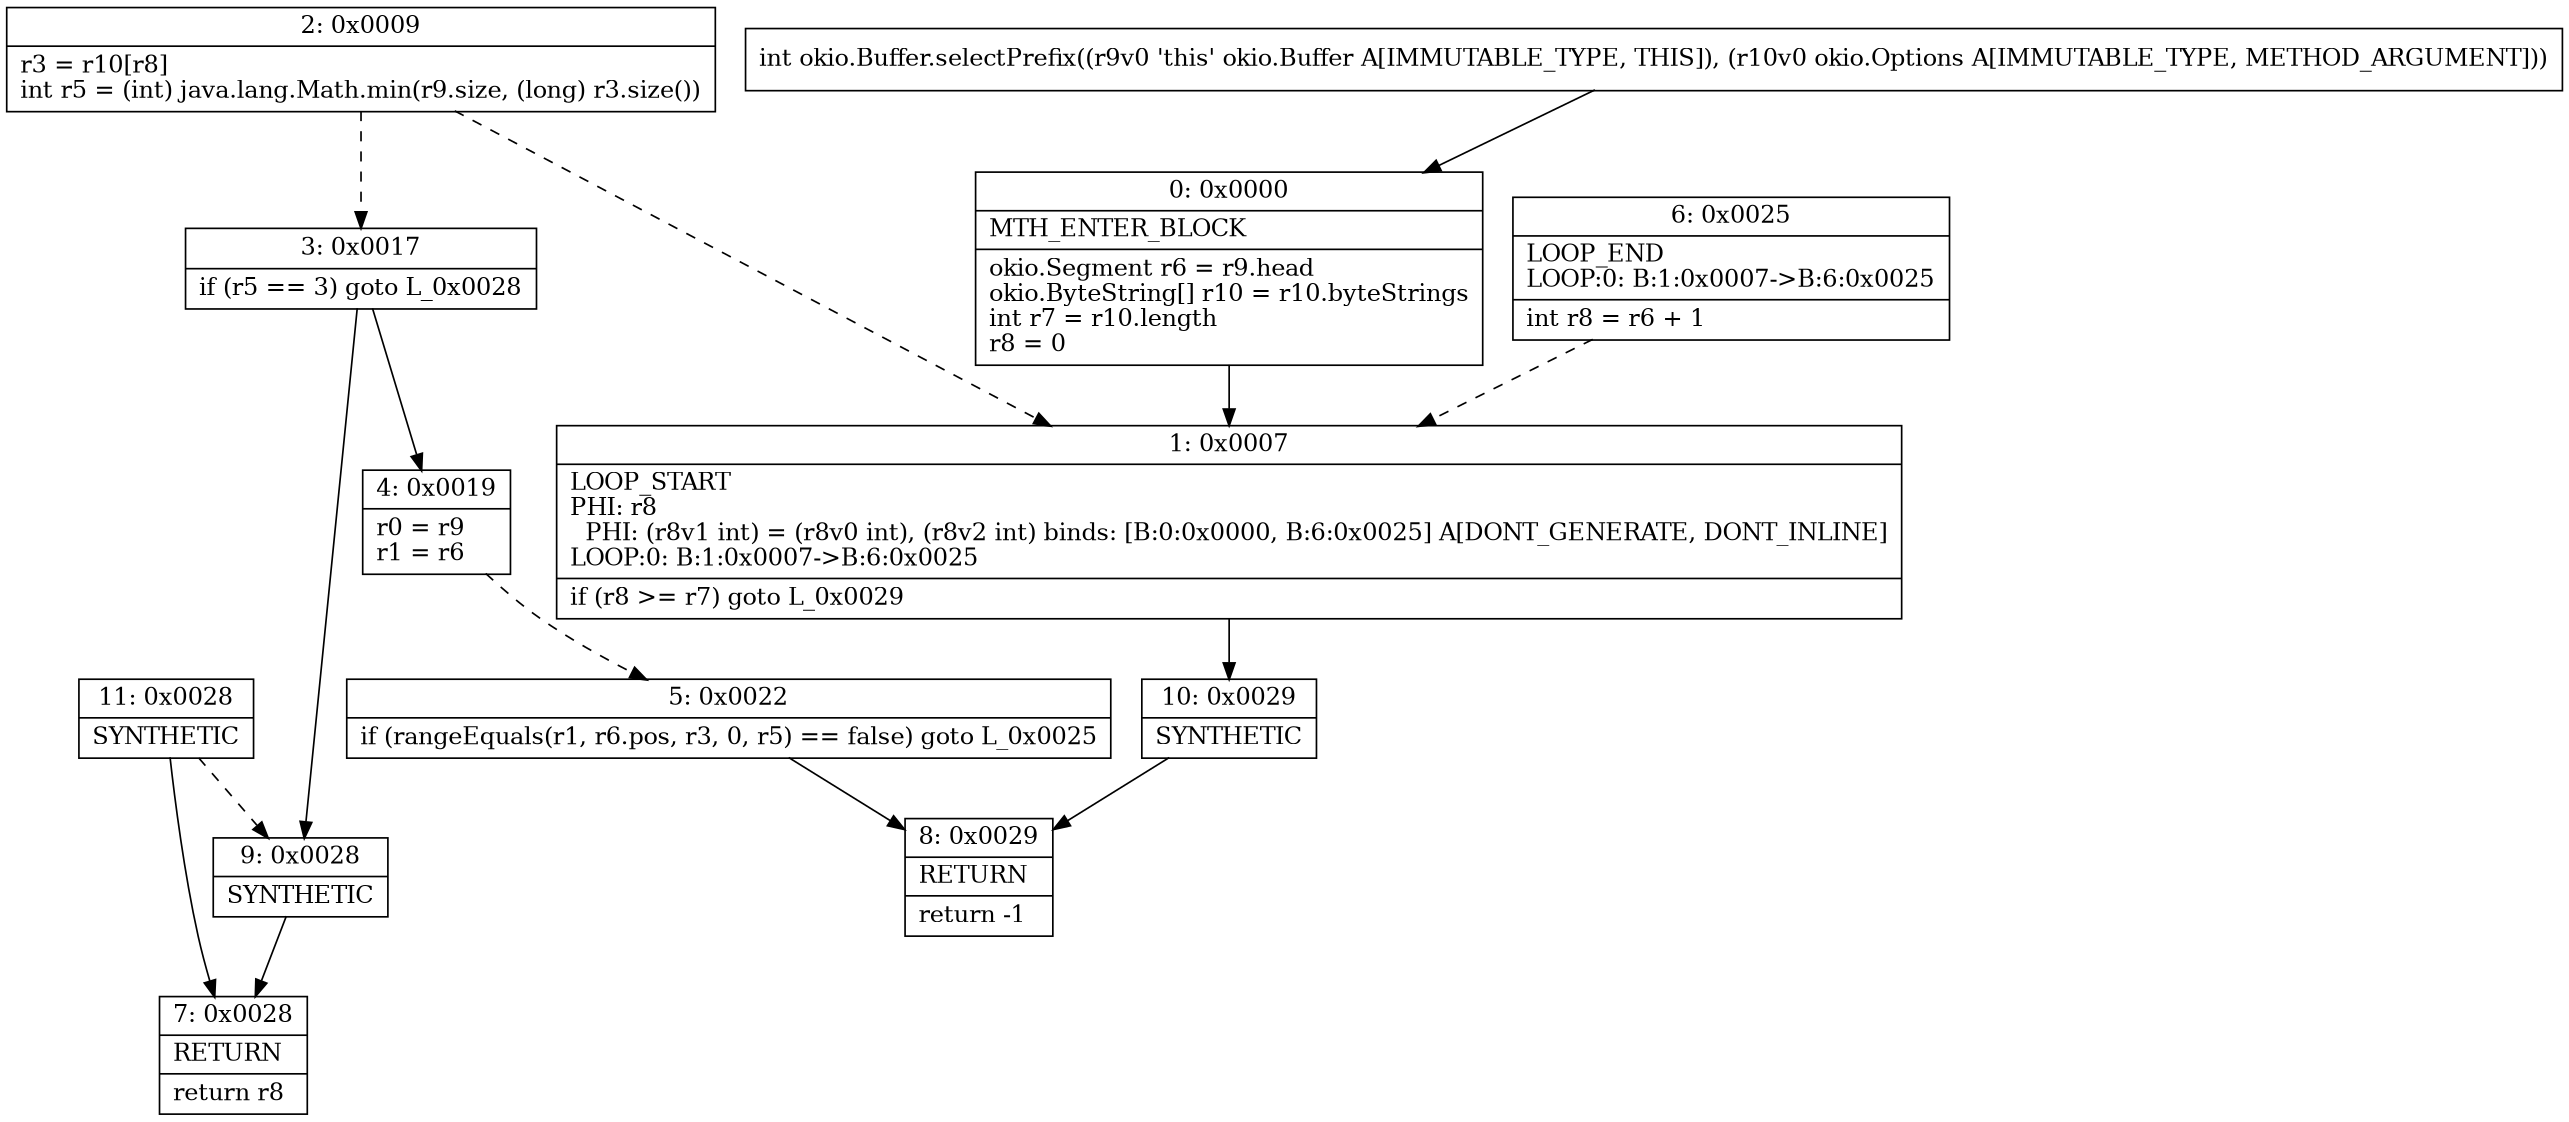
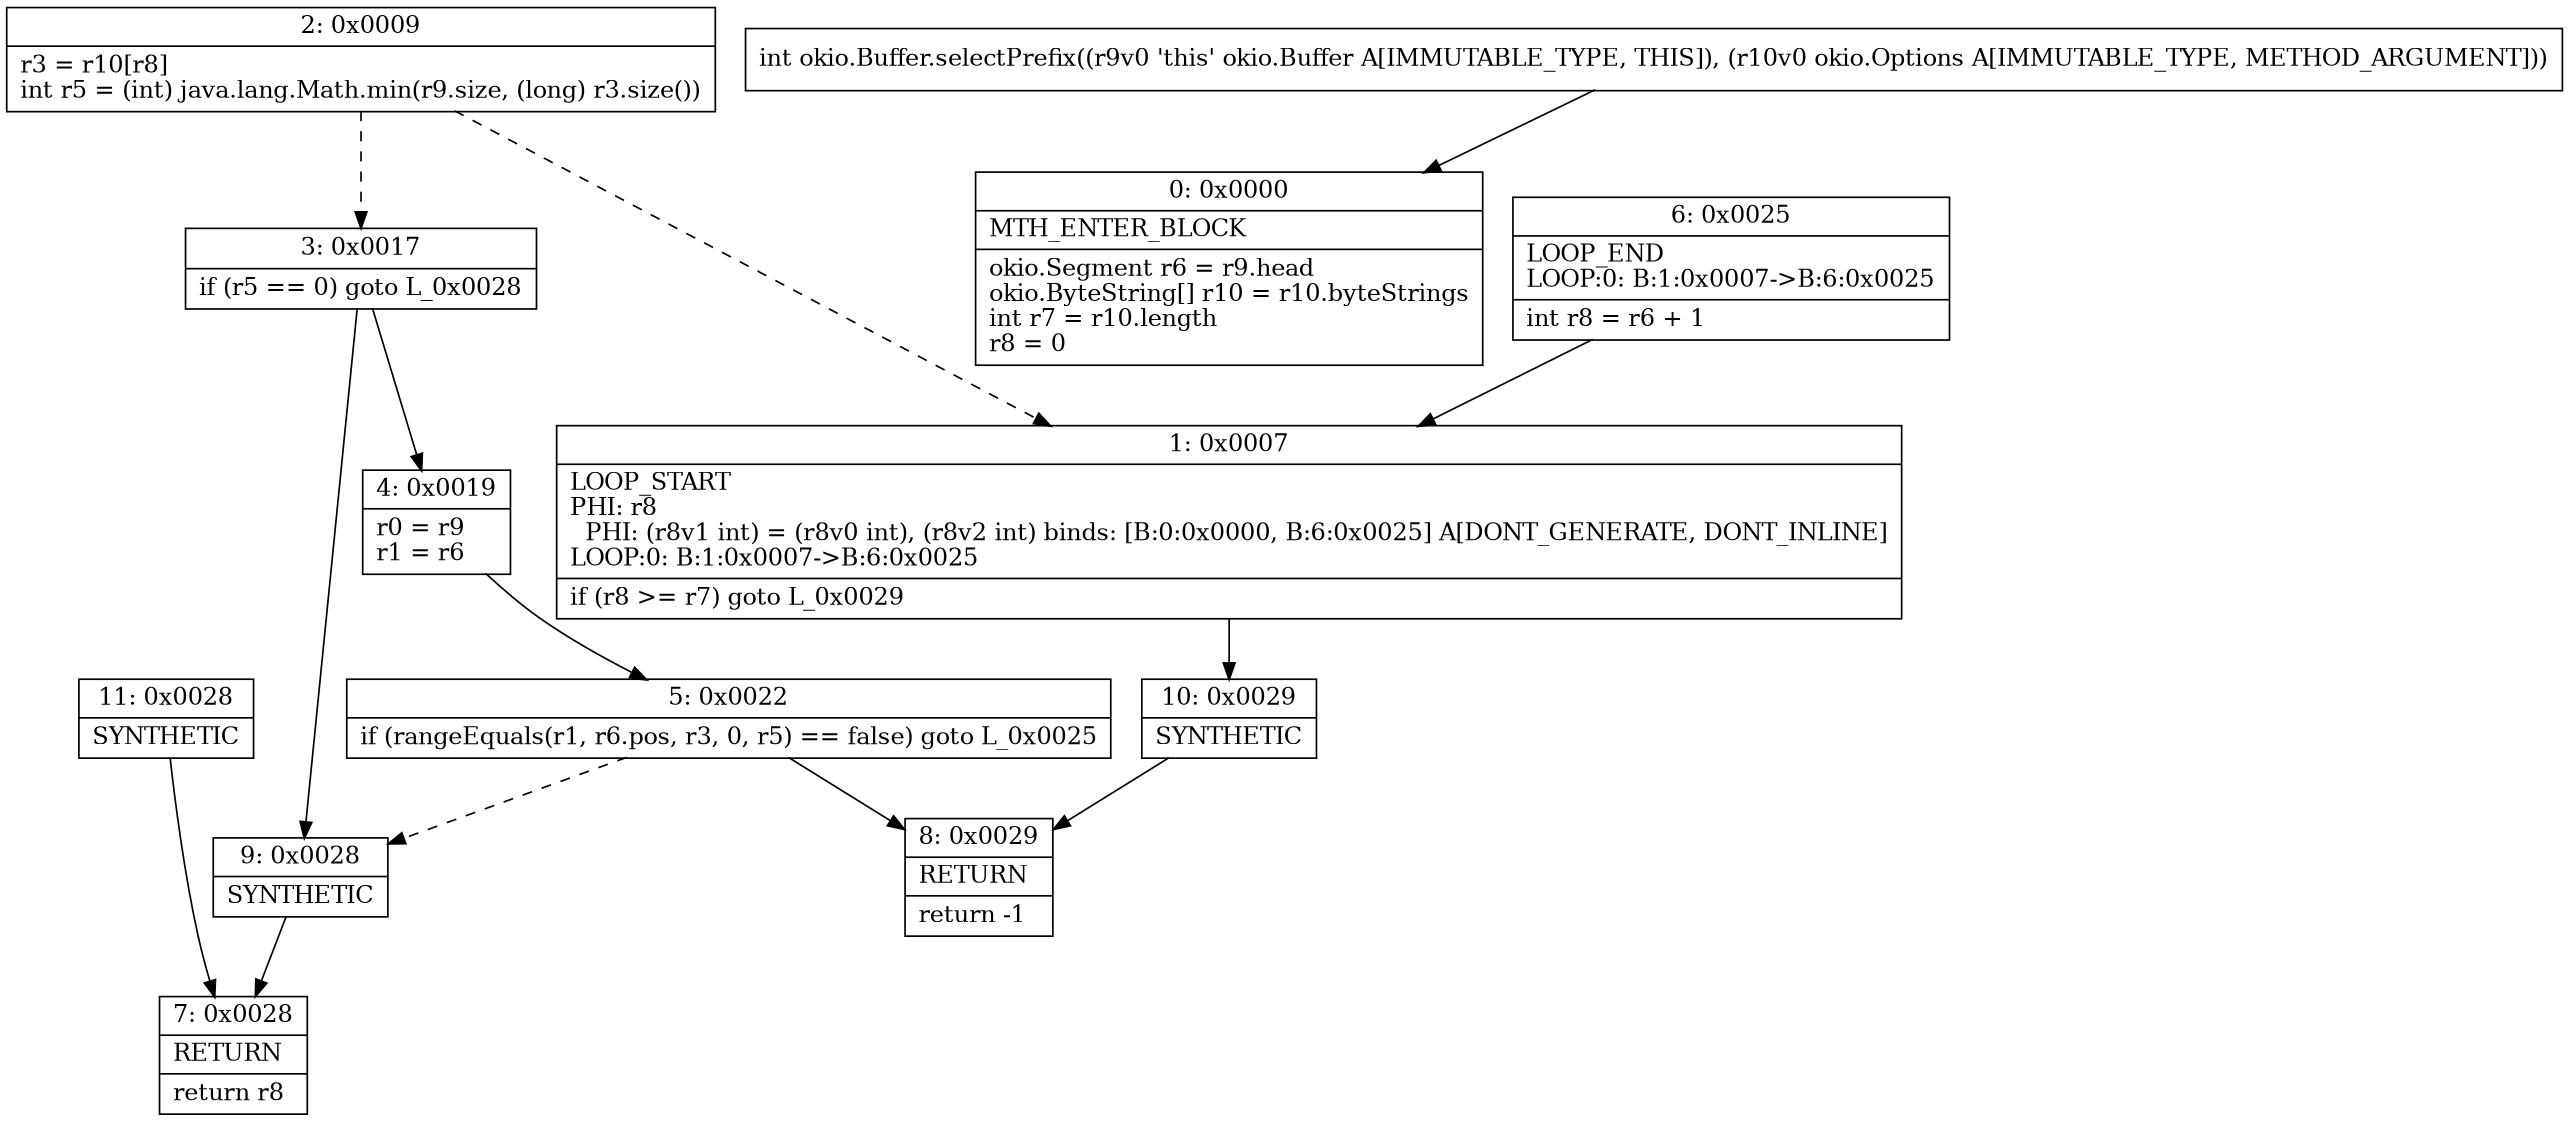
node "3: 0x0017": text "if (r5 == 3) goto L_0x0028" -> "if (r5 == 0) goto L_0x0028"
edge "6: 0x0025" -> "1: 0x0007": style dashed -> solid
edge "0: 0x0000" -> "1: 0x0007": removed
edge "4: 0x0019" -> "5: 0x0022": style dashed -> solid
edge "11: 0x0028" -> "9: 0x0028": now "5: 0x0022" -> "9: 0x0028"
